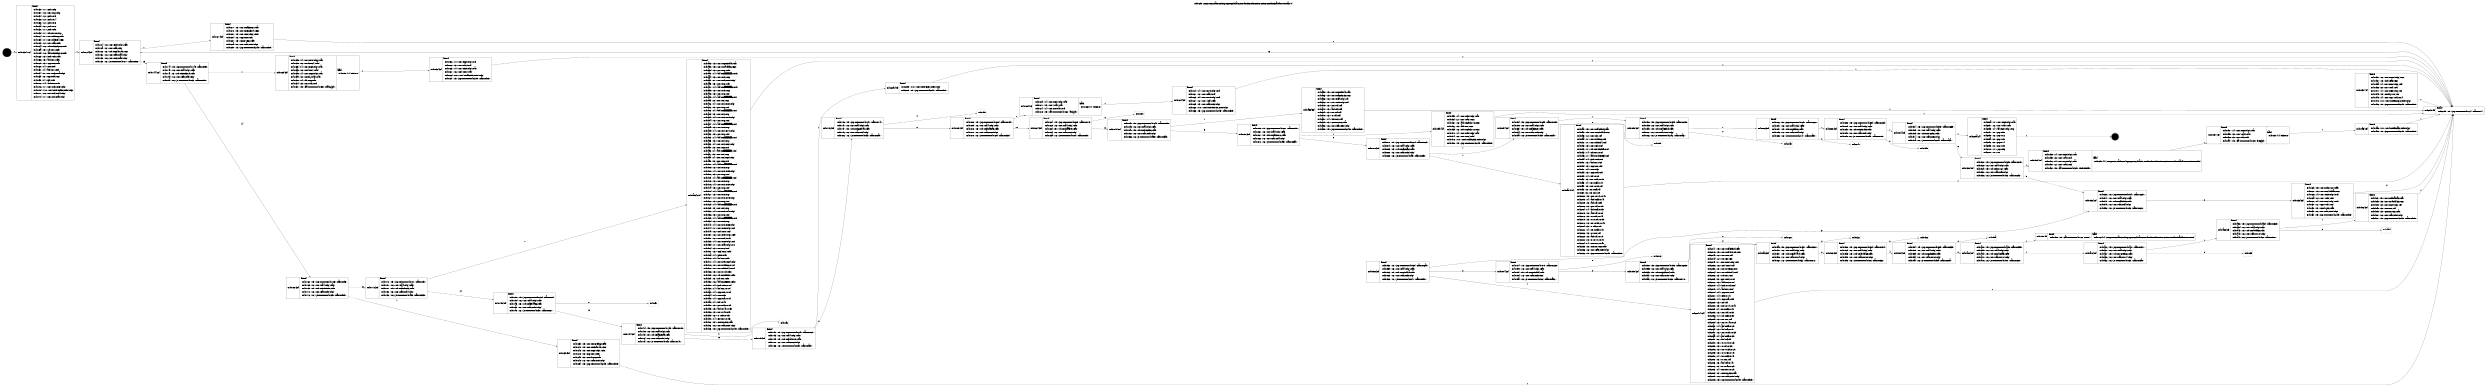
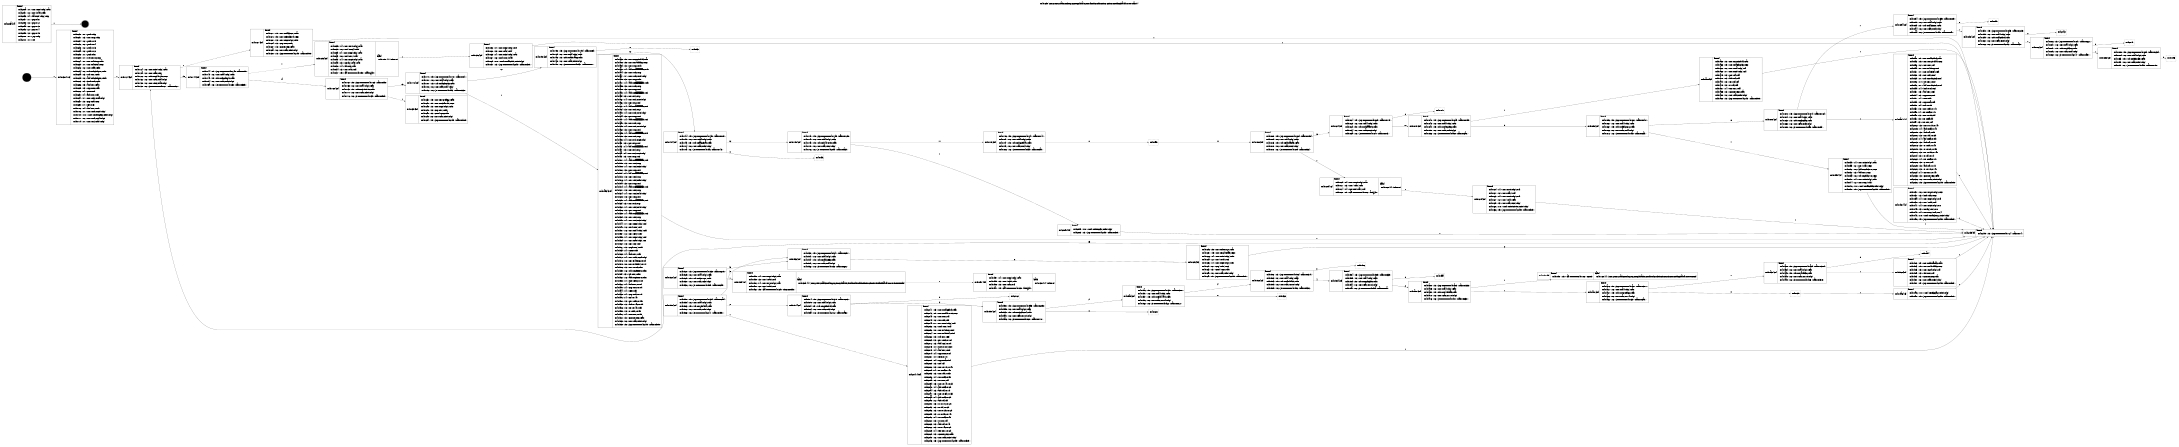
edge "0x4017ec [28]" -> "0x401808 [28]": now "0x401f5b" -> "0x401808 [28]"
edge "0x401d97 [15]" -> "0x401da6 [15]": now "0x401c59" -> "0x401da6 [15]"
node "0x401904 [28]": removed
edge "0x401c3b [30]" -> "0x4021b9 [5]": removed, label "1"
